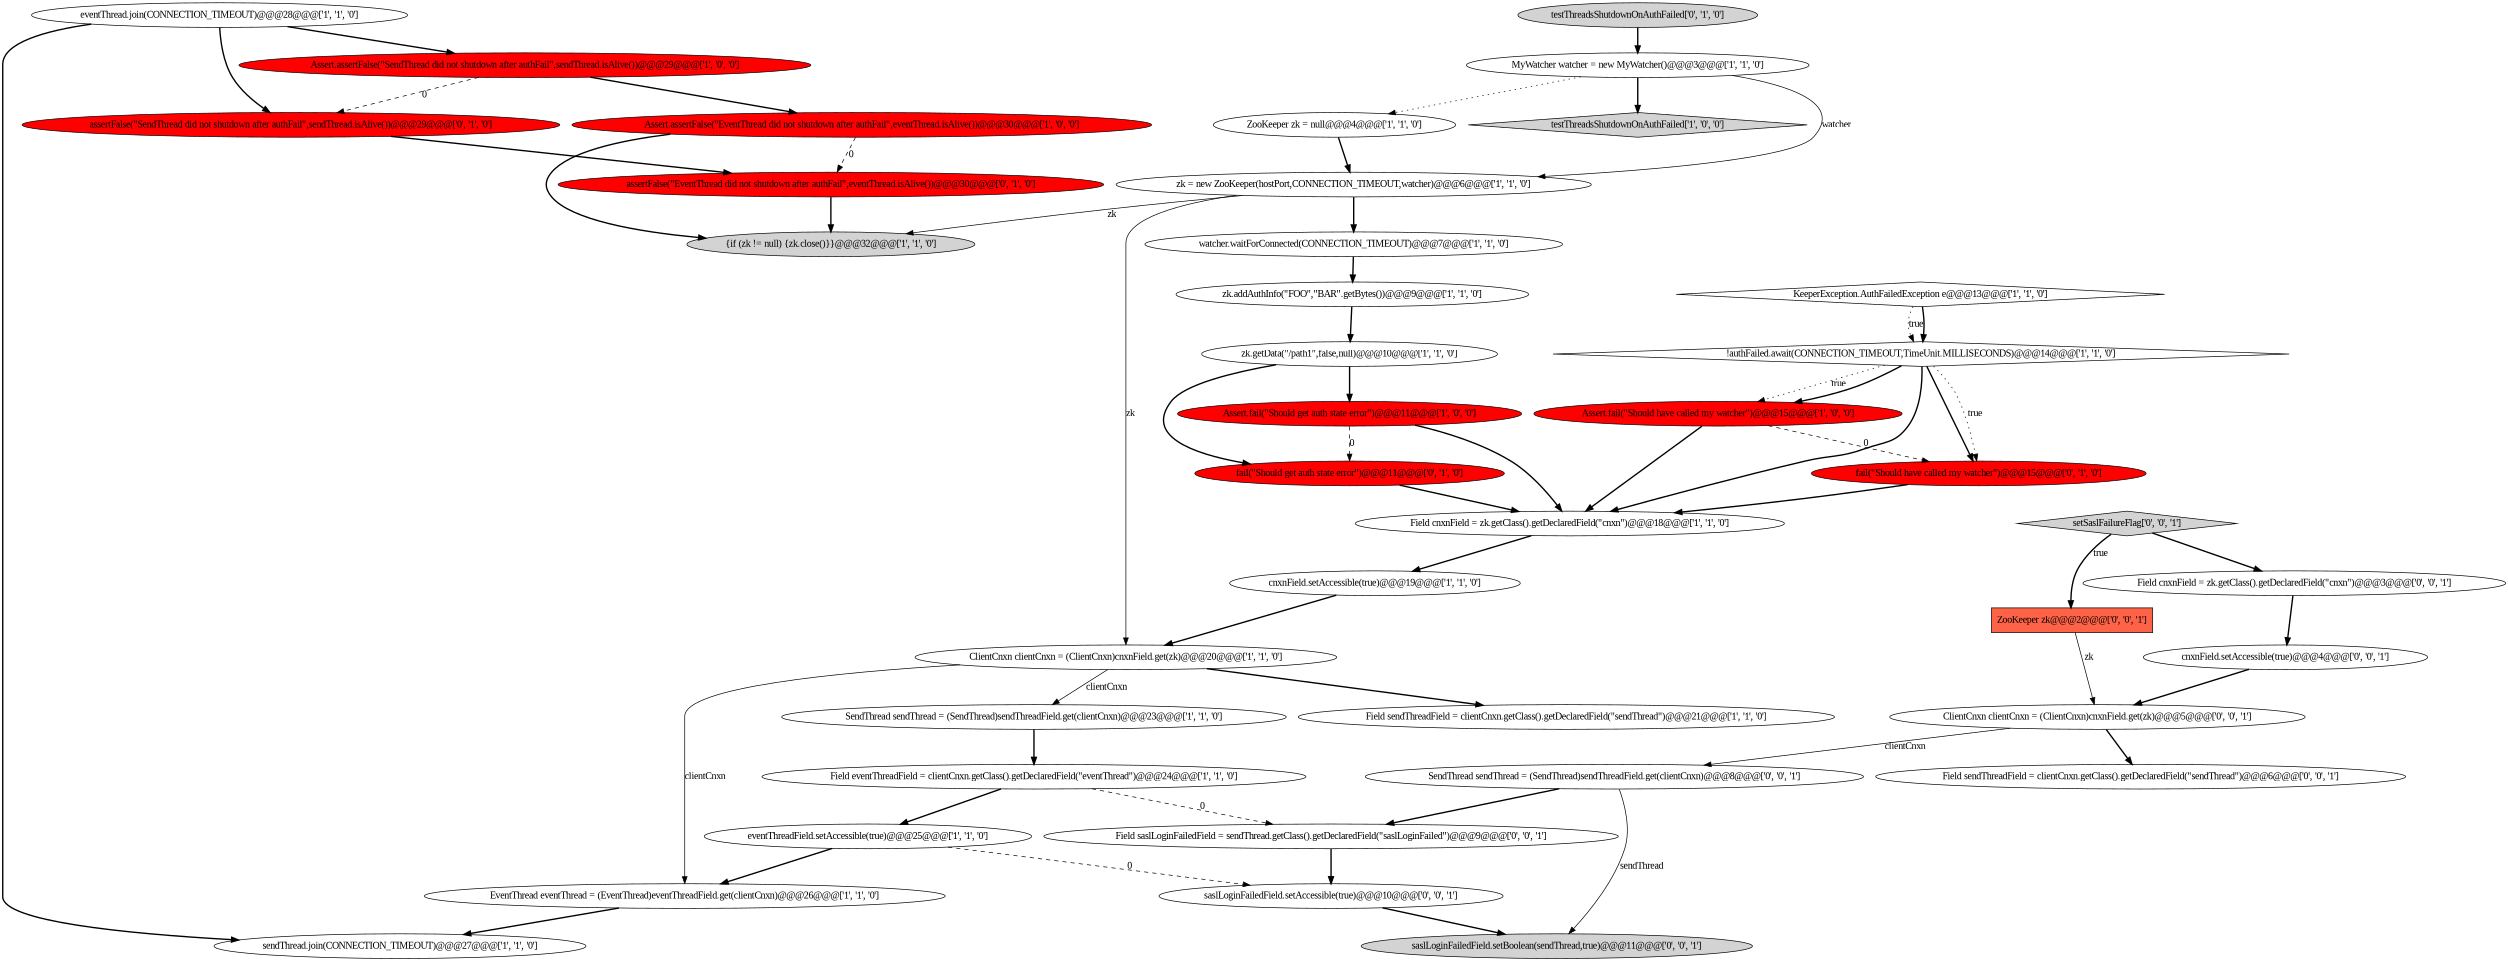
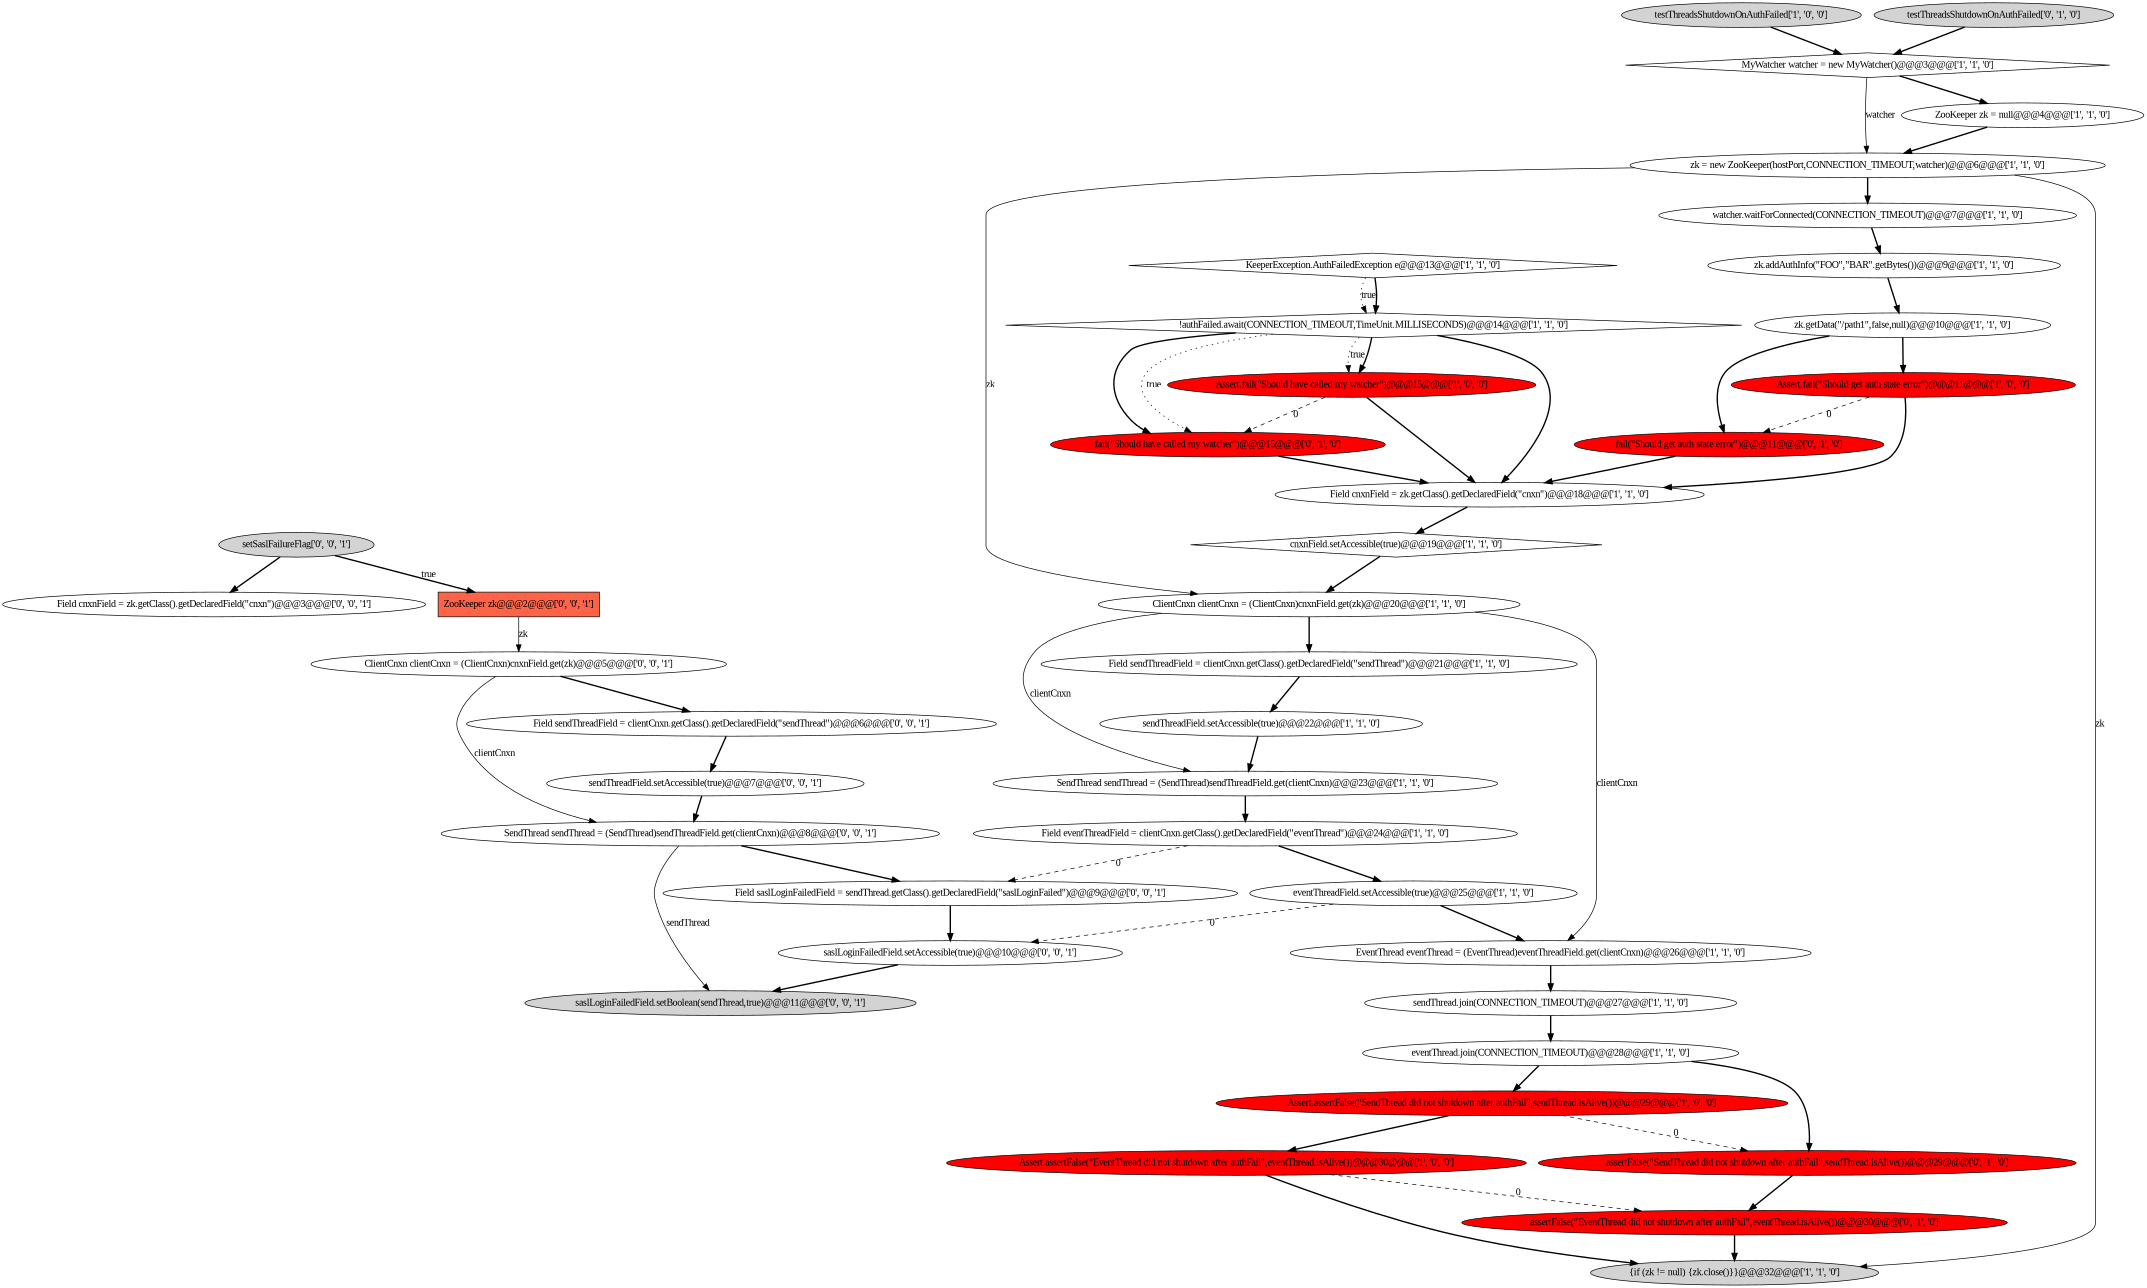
node "MyWatcher watcher = new MyWatcher()@@@3@@@['1', '1', '0']": shape ellipse -> diamond
edge "MyWatcher watcher = new MyWatcher()@@@3@@@['1', '1', '0']" -> "testThreadsShutdownOnAuthFailed['1', '0', '0']": reversed
edge "MyWatcher watcher = new MyWatcher()@@@3@@@['1', '1', '0']" -> "ZooKeeper zk = null@@@4@@@['1', '1', '0']": style dotted -> bold
node "testThreadsShutdownOnAuthFailed['1', '0', '0']": shape diamond -> ellipse
node "setSaslFailureFlag['0', '0', '1']": shape diamond -> ellipse
edge "eventThread.join(CONNECTION_TIMEOUT)@@@28@@@['1', '1', '0']" -> "sendThread.join(CONNECTION_TIMEOUT)@@@27@@@['1', '1', '0']": reversed
node "cnxnField.setAccessible(true)@@@19@@@['1', '1', '0']": shape ellipse -> diamond
node "cnxnField.setAccessible(true)@@@4@@@['0', '0', '1']": removed
node "sendThreadField.setAccessible(true)@@@22@@@['1', '1', '0']": added
node "sendThreadField.setAccessible(true)@@@7@@@['0', '0', '1']": added
